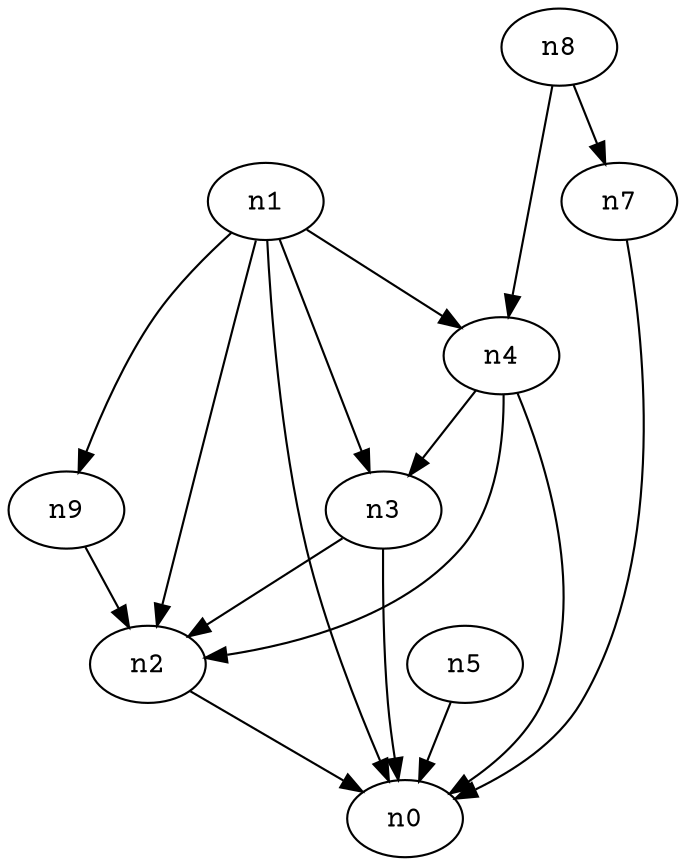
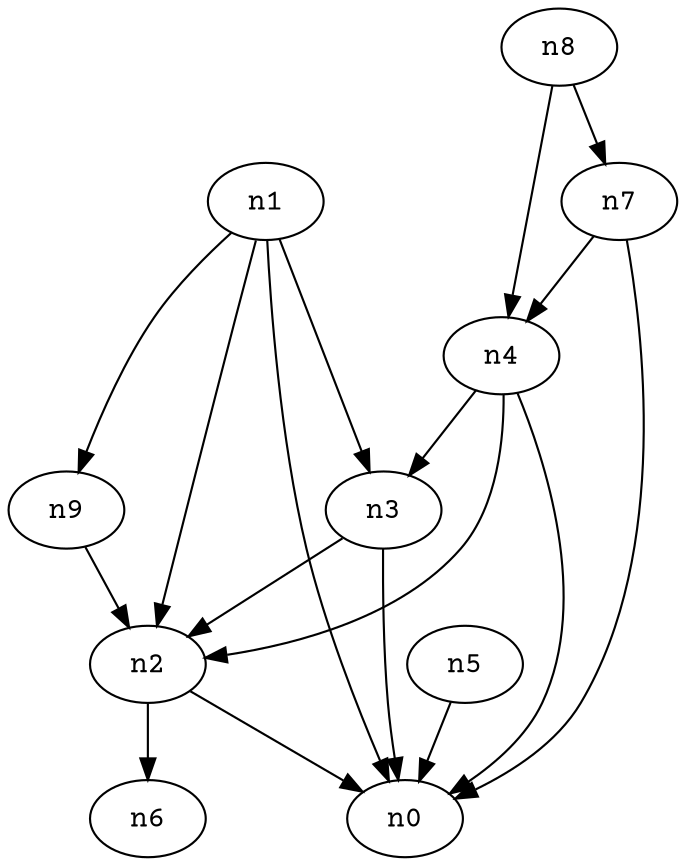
edge "n1" -> "n4": now "n7" -> "n4"
node "n6": added
